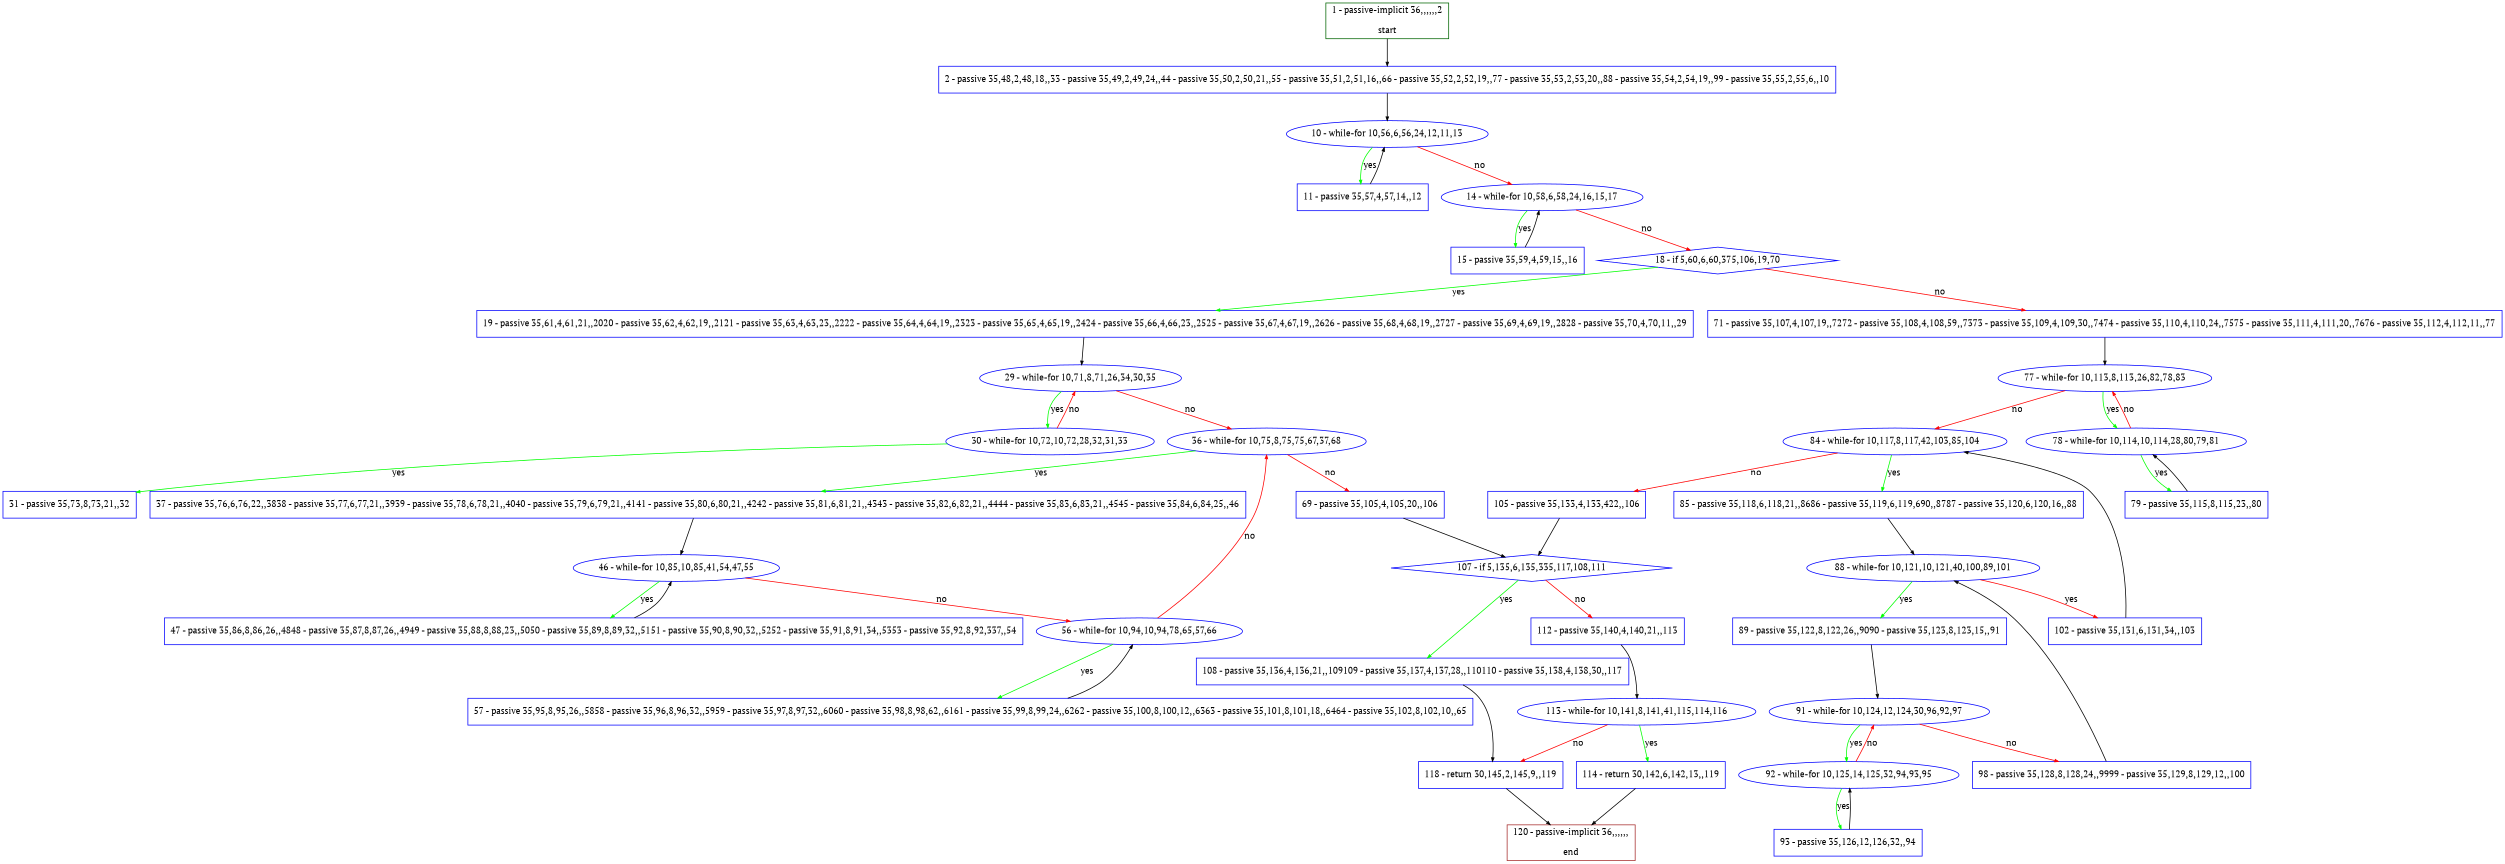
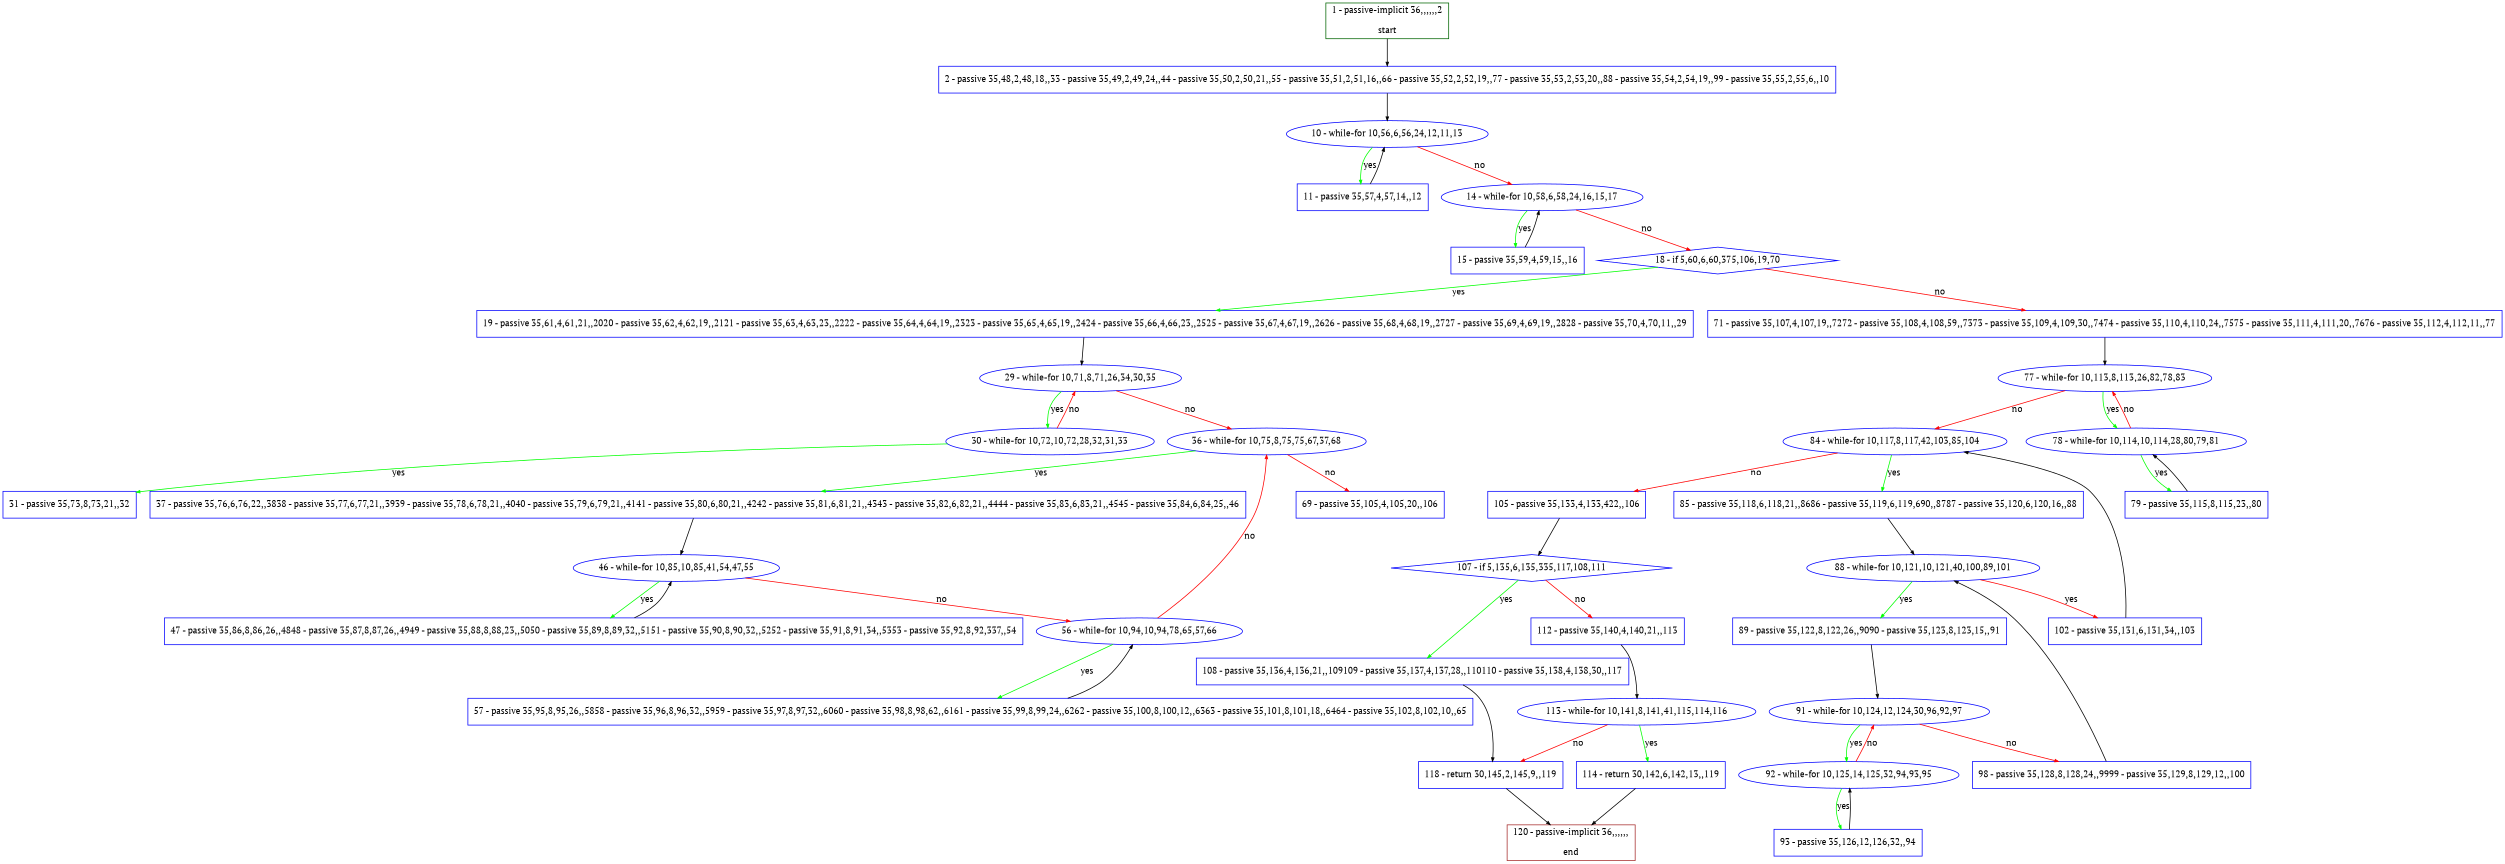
edge "69 - passive 35,105,4,105,20,,106" -> "107 - if 5,135,6,135,335,117,108,111": removed
